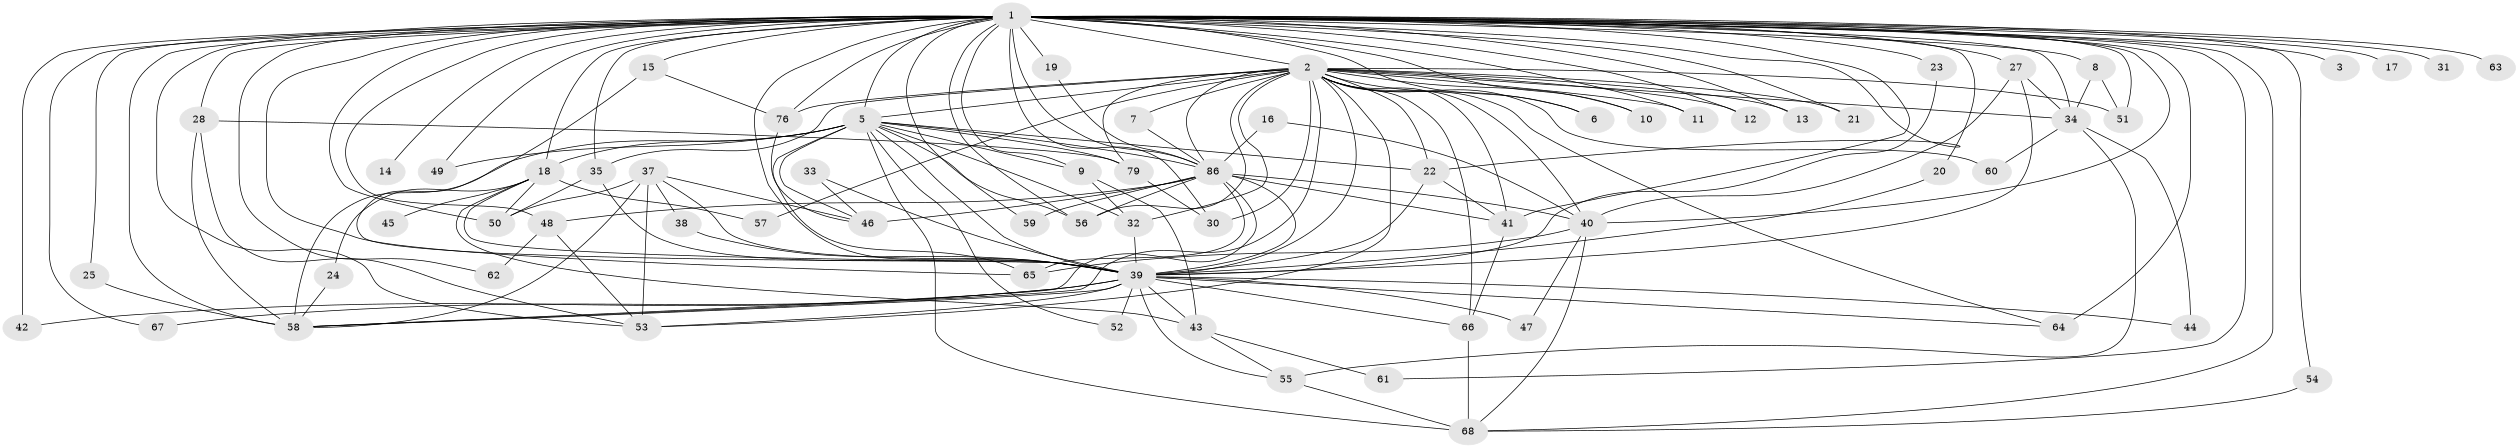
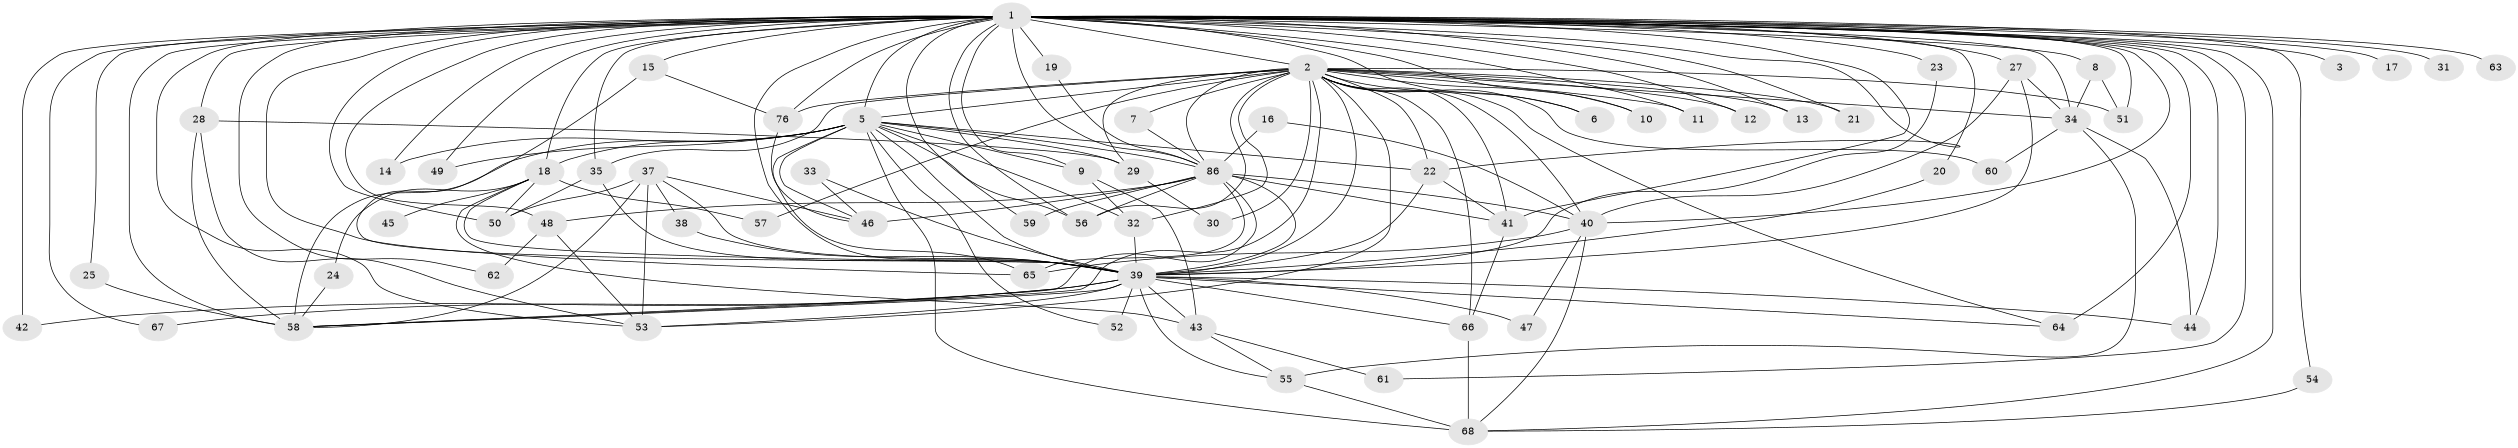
edge "1" -- "30": now "1" -- "44"
edge "5" -- "14": added
node "79": label "79" -> "29"
